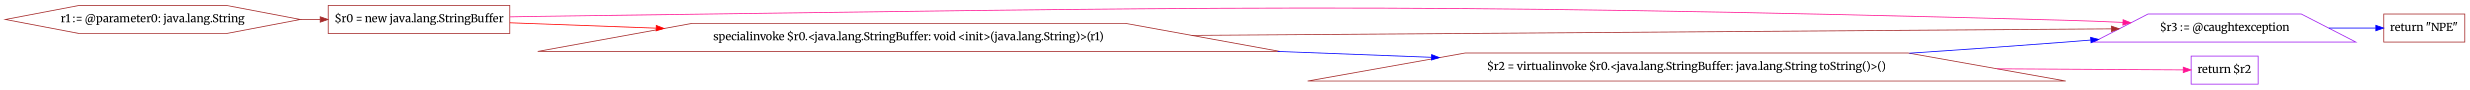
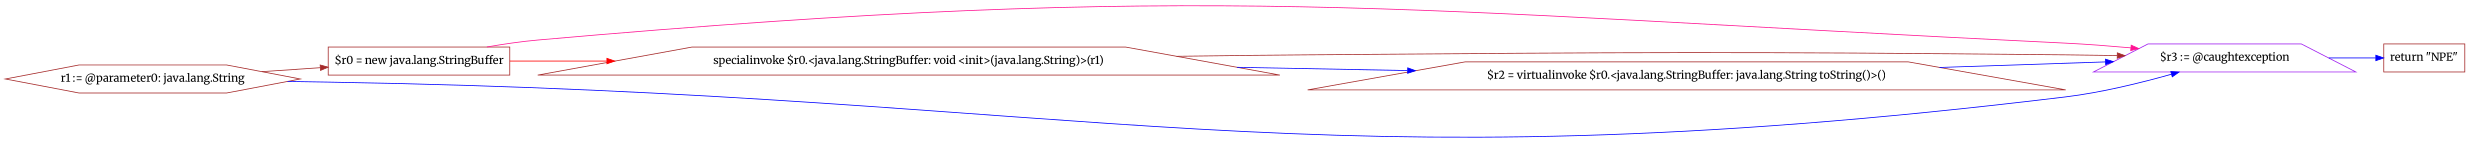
node "return $r2": removed
edge "r1 := @parameter0: java.lang.String" -> "$r3 := @caughtexception": added
